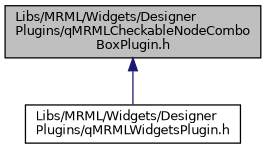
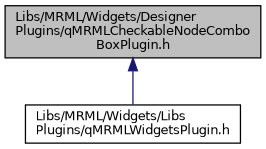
node "Libs/MRML/Widgets/Designer Plugins/qMRMLWidgetsPlugin.h": label "Libs/MRML/Widgets/Designer Plugins/qMRMLWidgetsPlugin.h" -> "Libs/MRML/Widgets/Libs Plugins/qMRMLWidgetsPlugin.h"
